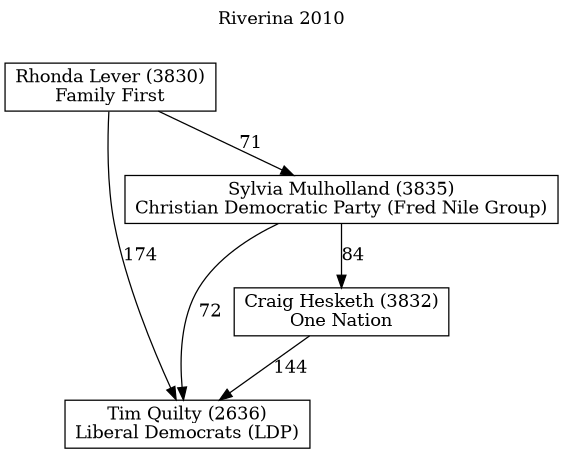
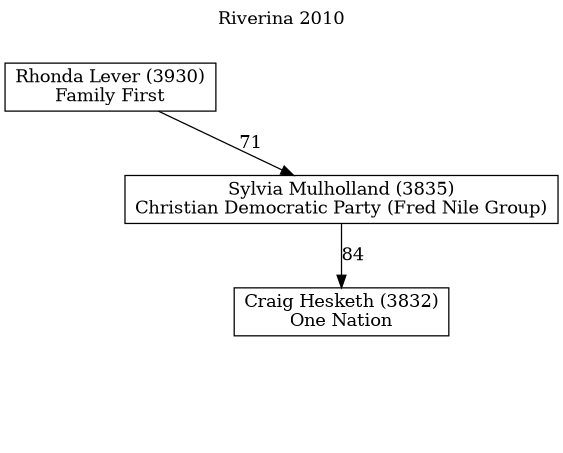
node "Rhonda Lever (3830) Family First": label "Rhonda Lever (3830) Family First" -> "Rhonda Lever (3930) Family First"
node "Tim Quilty (2636) Liberal Democrats (LDP)": removed
